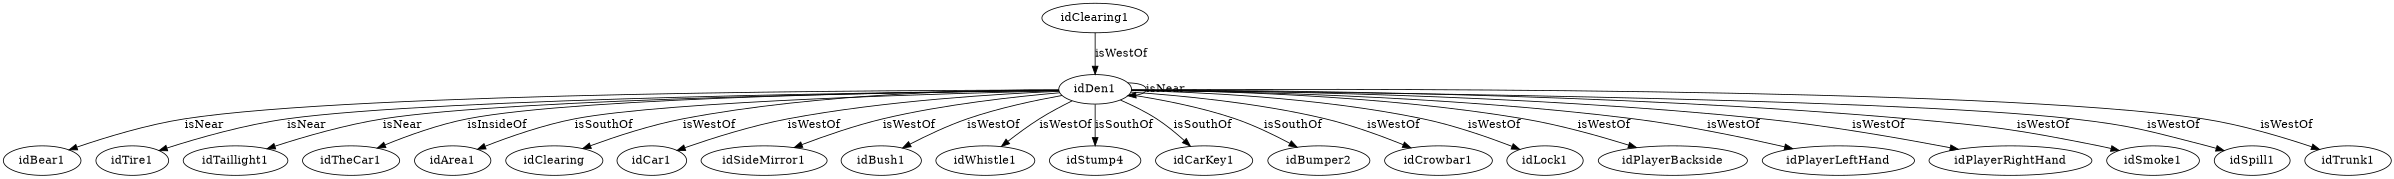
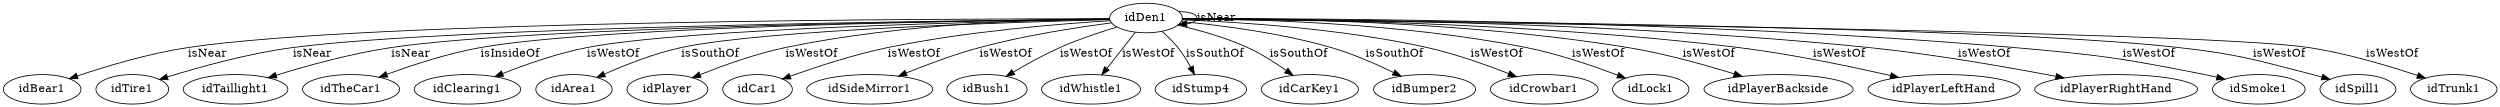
edge "idClearing1" -> "idDen1": reversed
node "idClearing": label "idClearing" -> "idPlayer"
